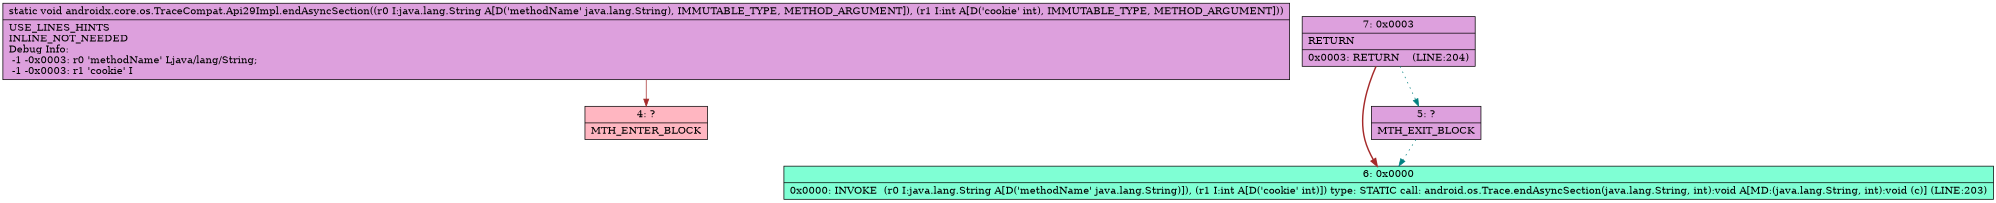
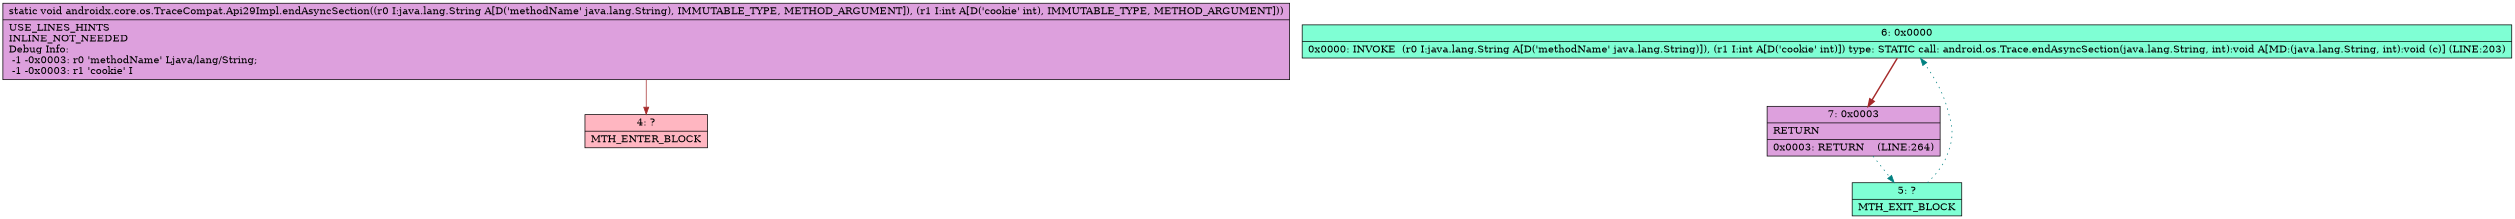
node "7: 0x0003": text "0x0003: RETURN    (LINE:204)" -> "0x0003: RETURN    (LINE:264)"
edge "7: 0x0003" -> "6: 0x0000": reversed
node "5: ?": fillcolor plum -> aquamarine
